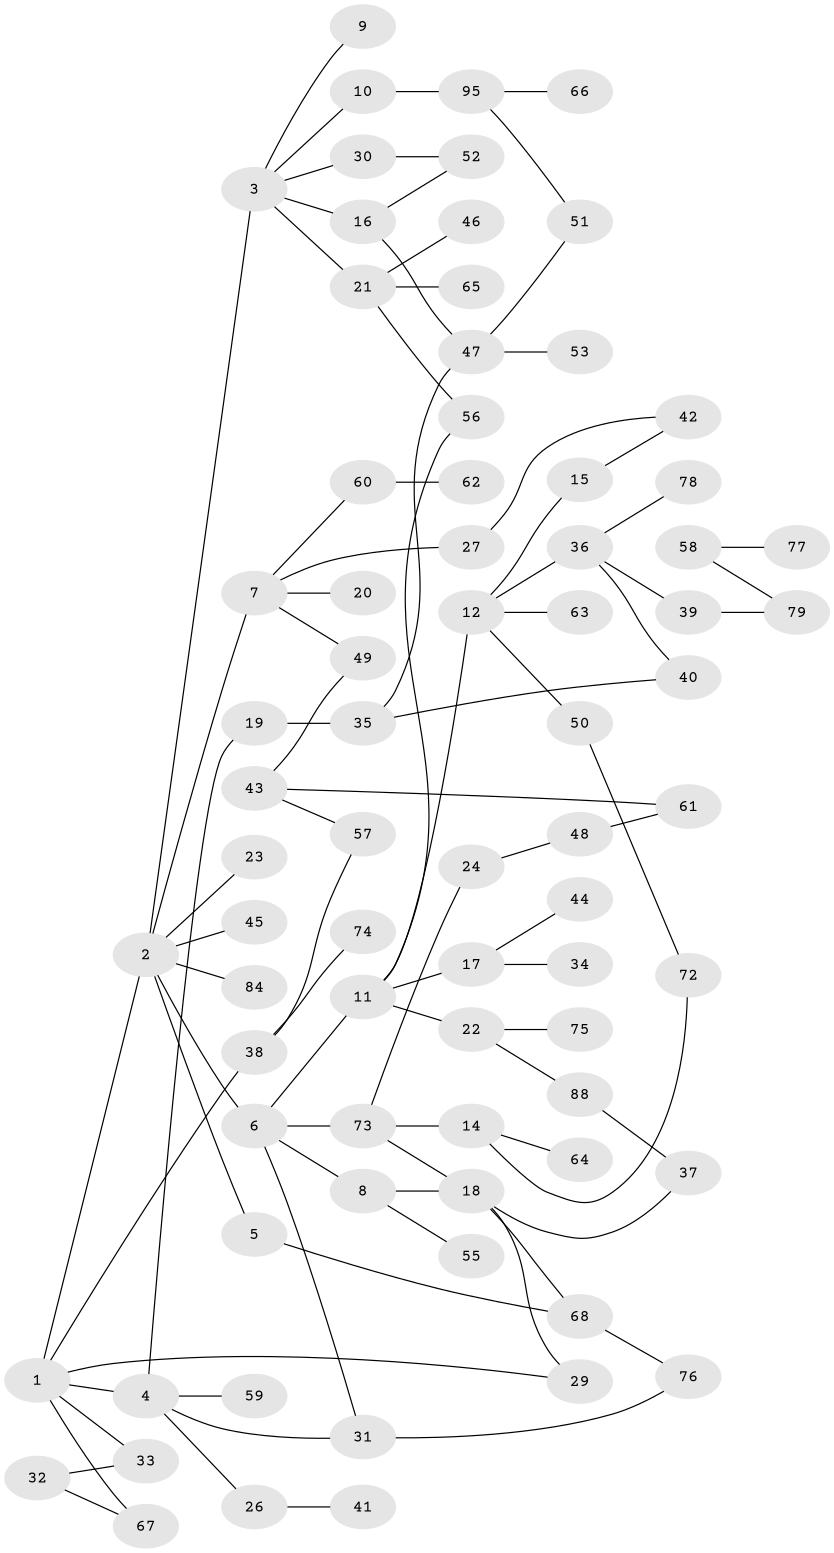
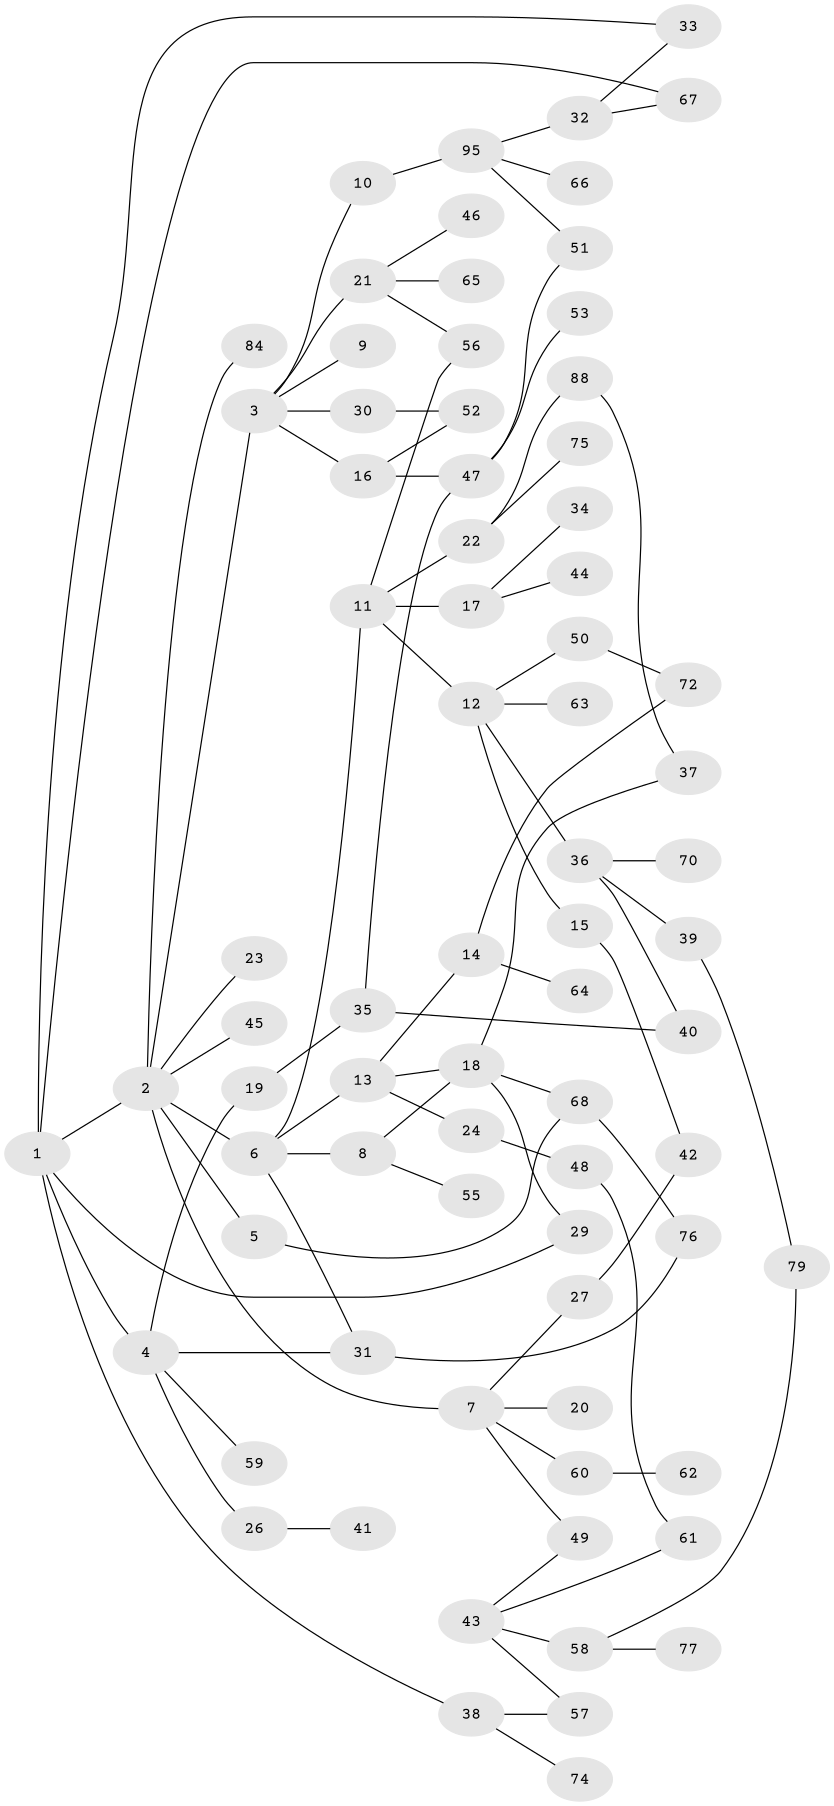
edge "32" -- "95": added
node "78": label "78" -> "70"
node "73": label "73" -> "13"
edge "43" -- "58": added
